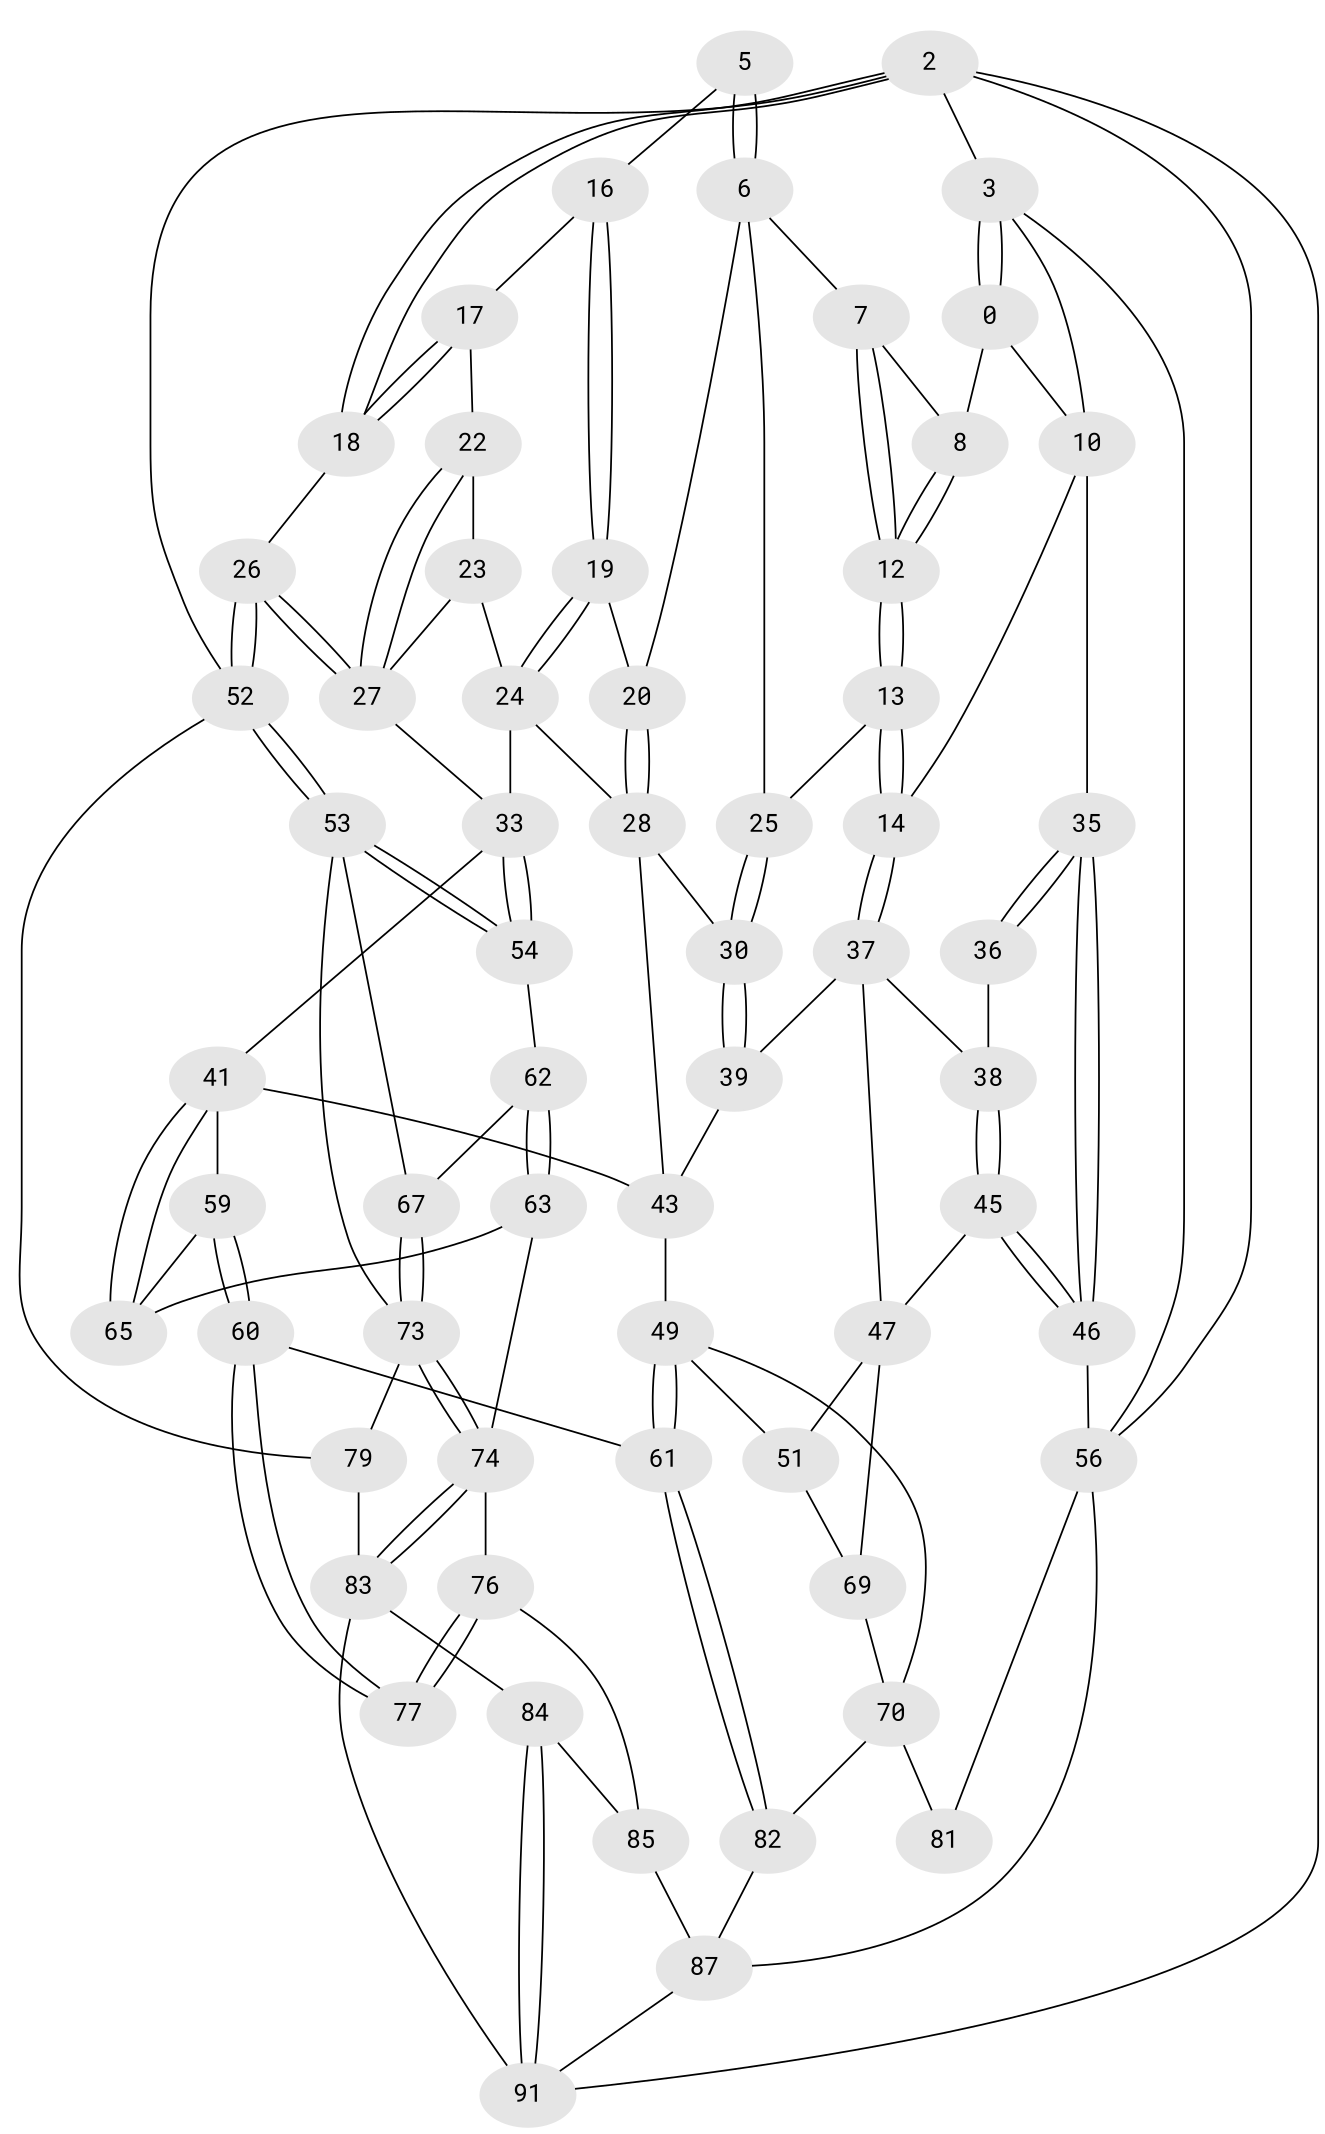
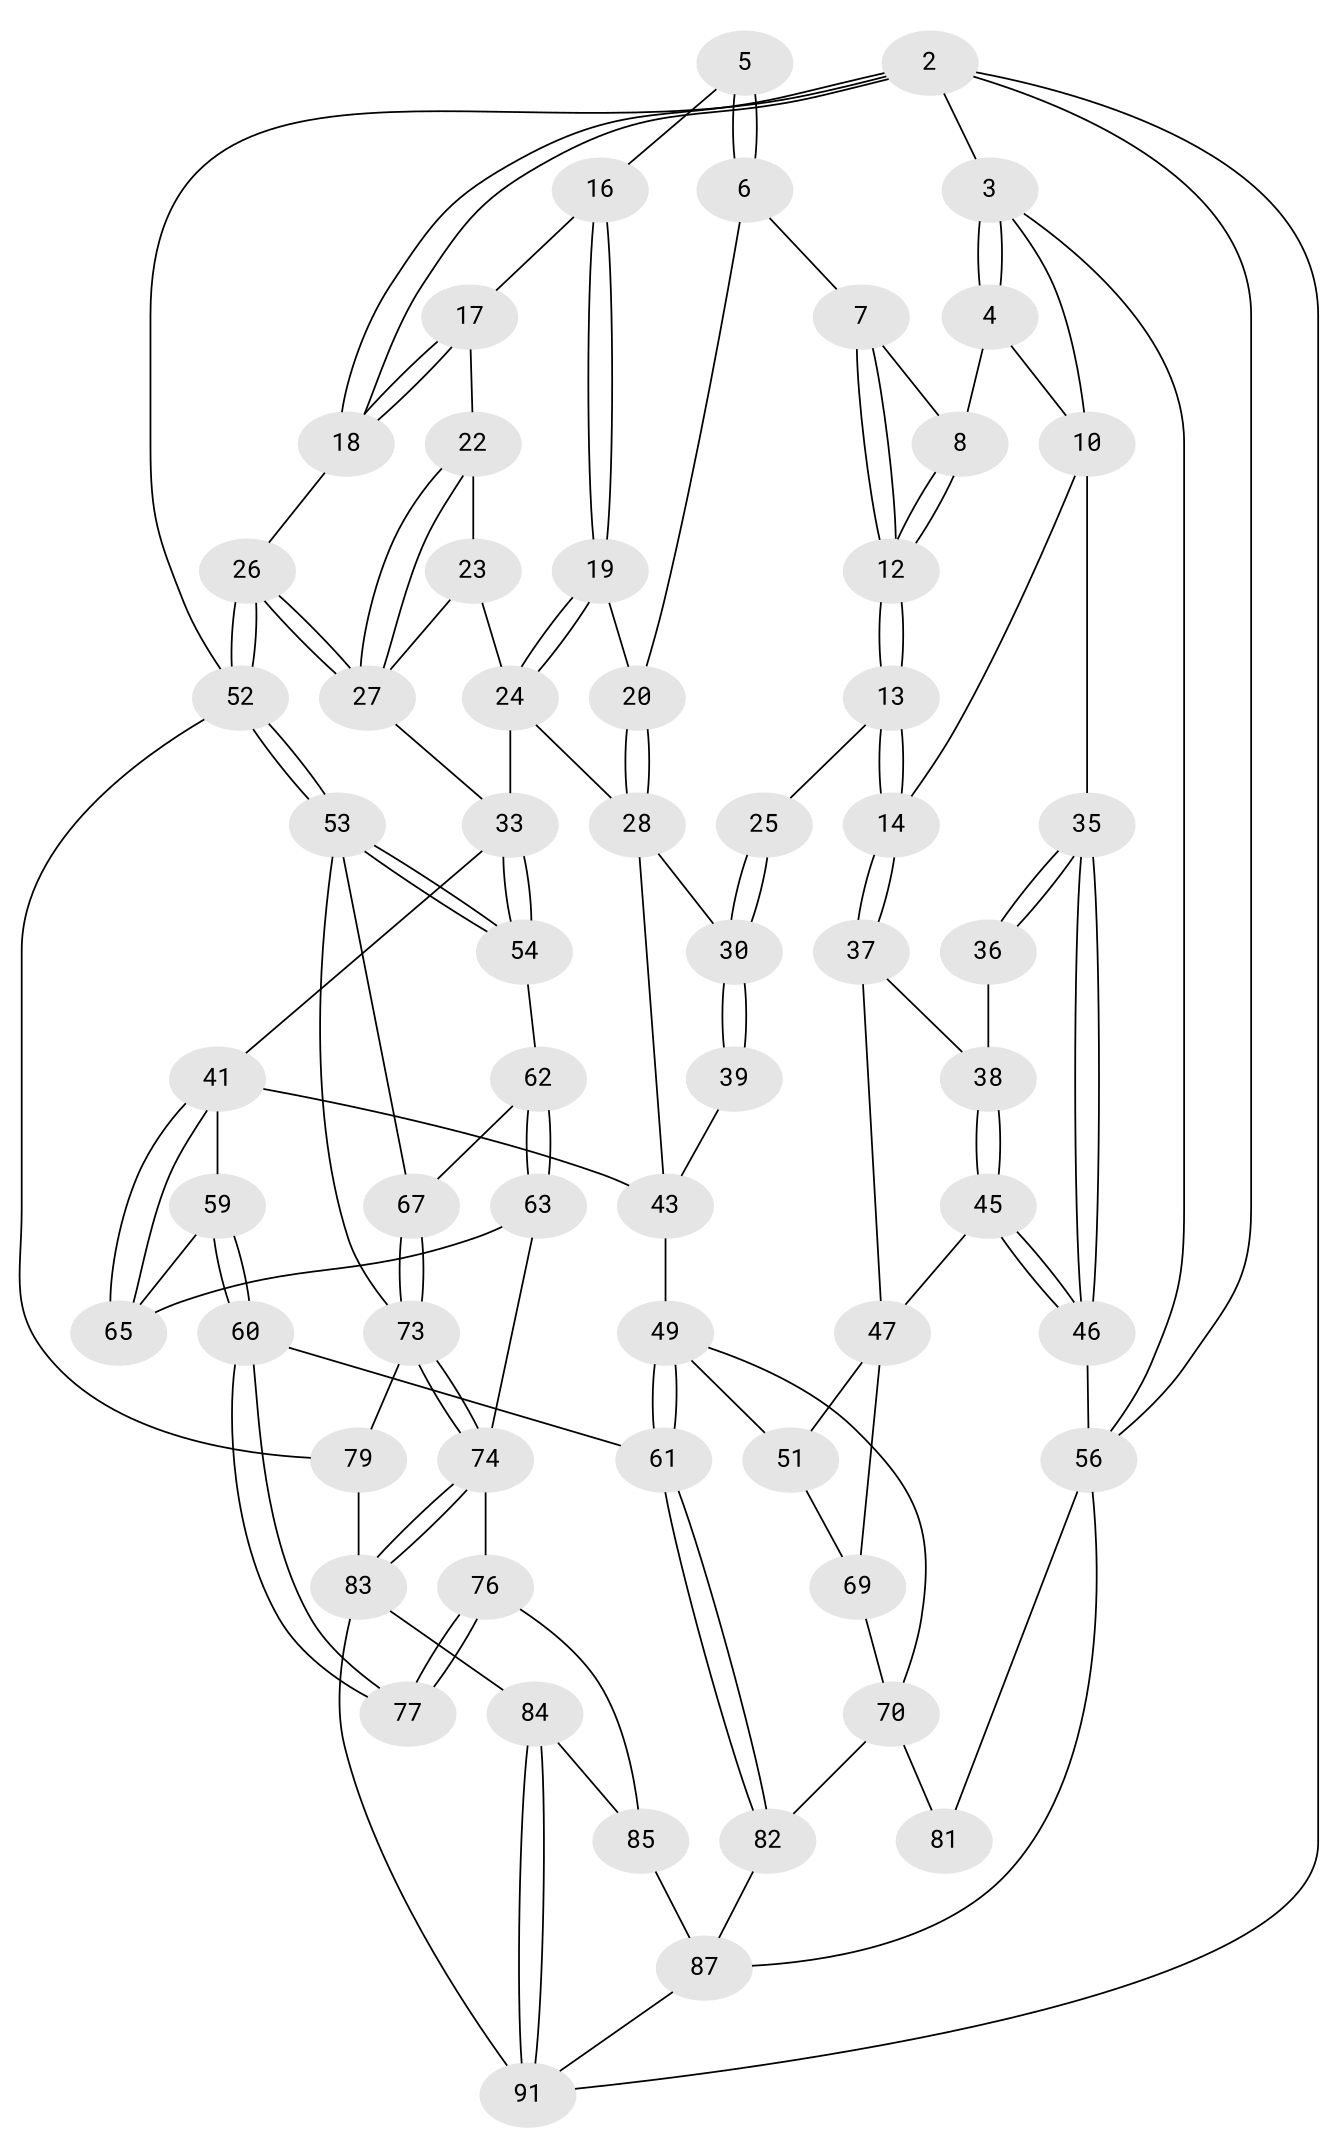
node "0": label "0" -> "4"
edge "6" -- "25": removed
edge "37" -- "39": removed
